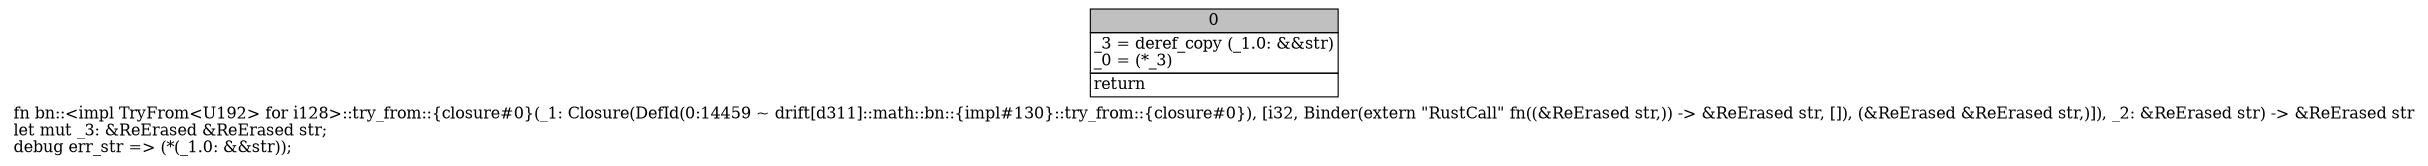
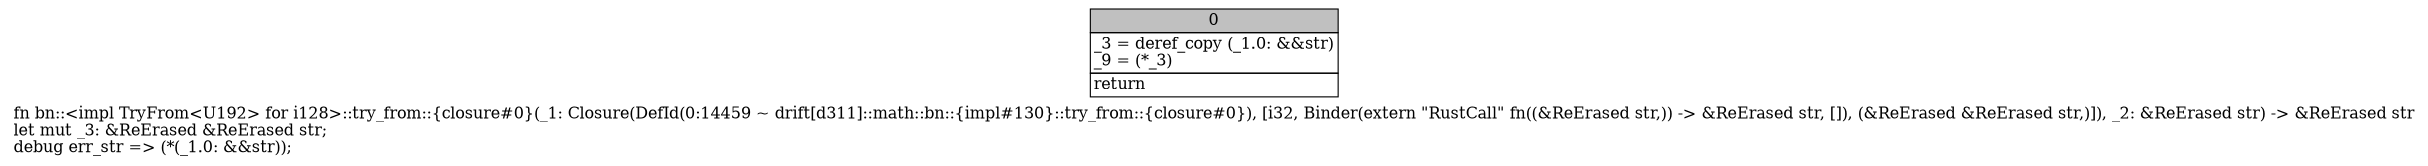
node "0": text "_0 = (*_3)" -> "_9 = (*_3)"
